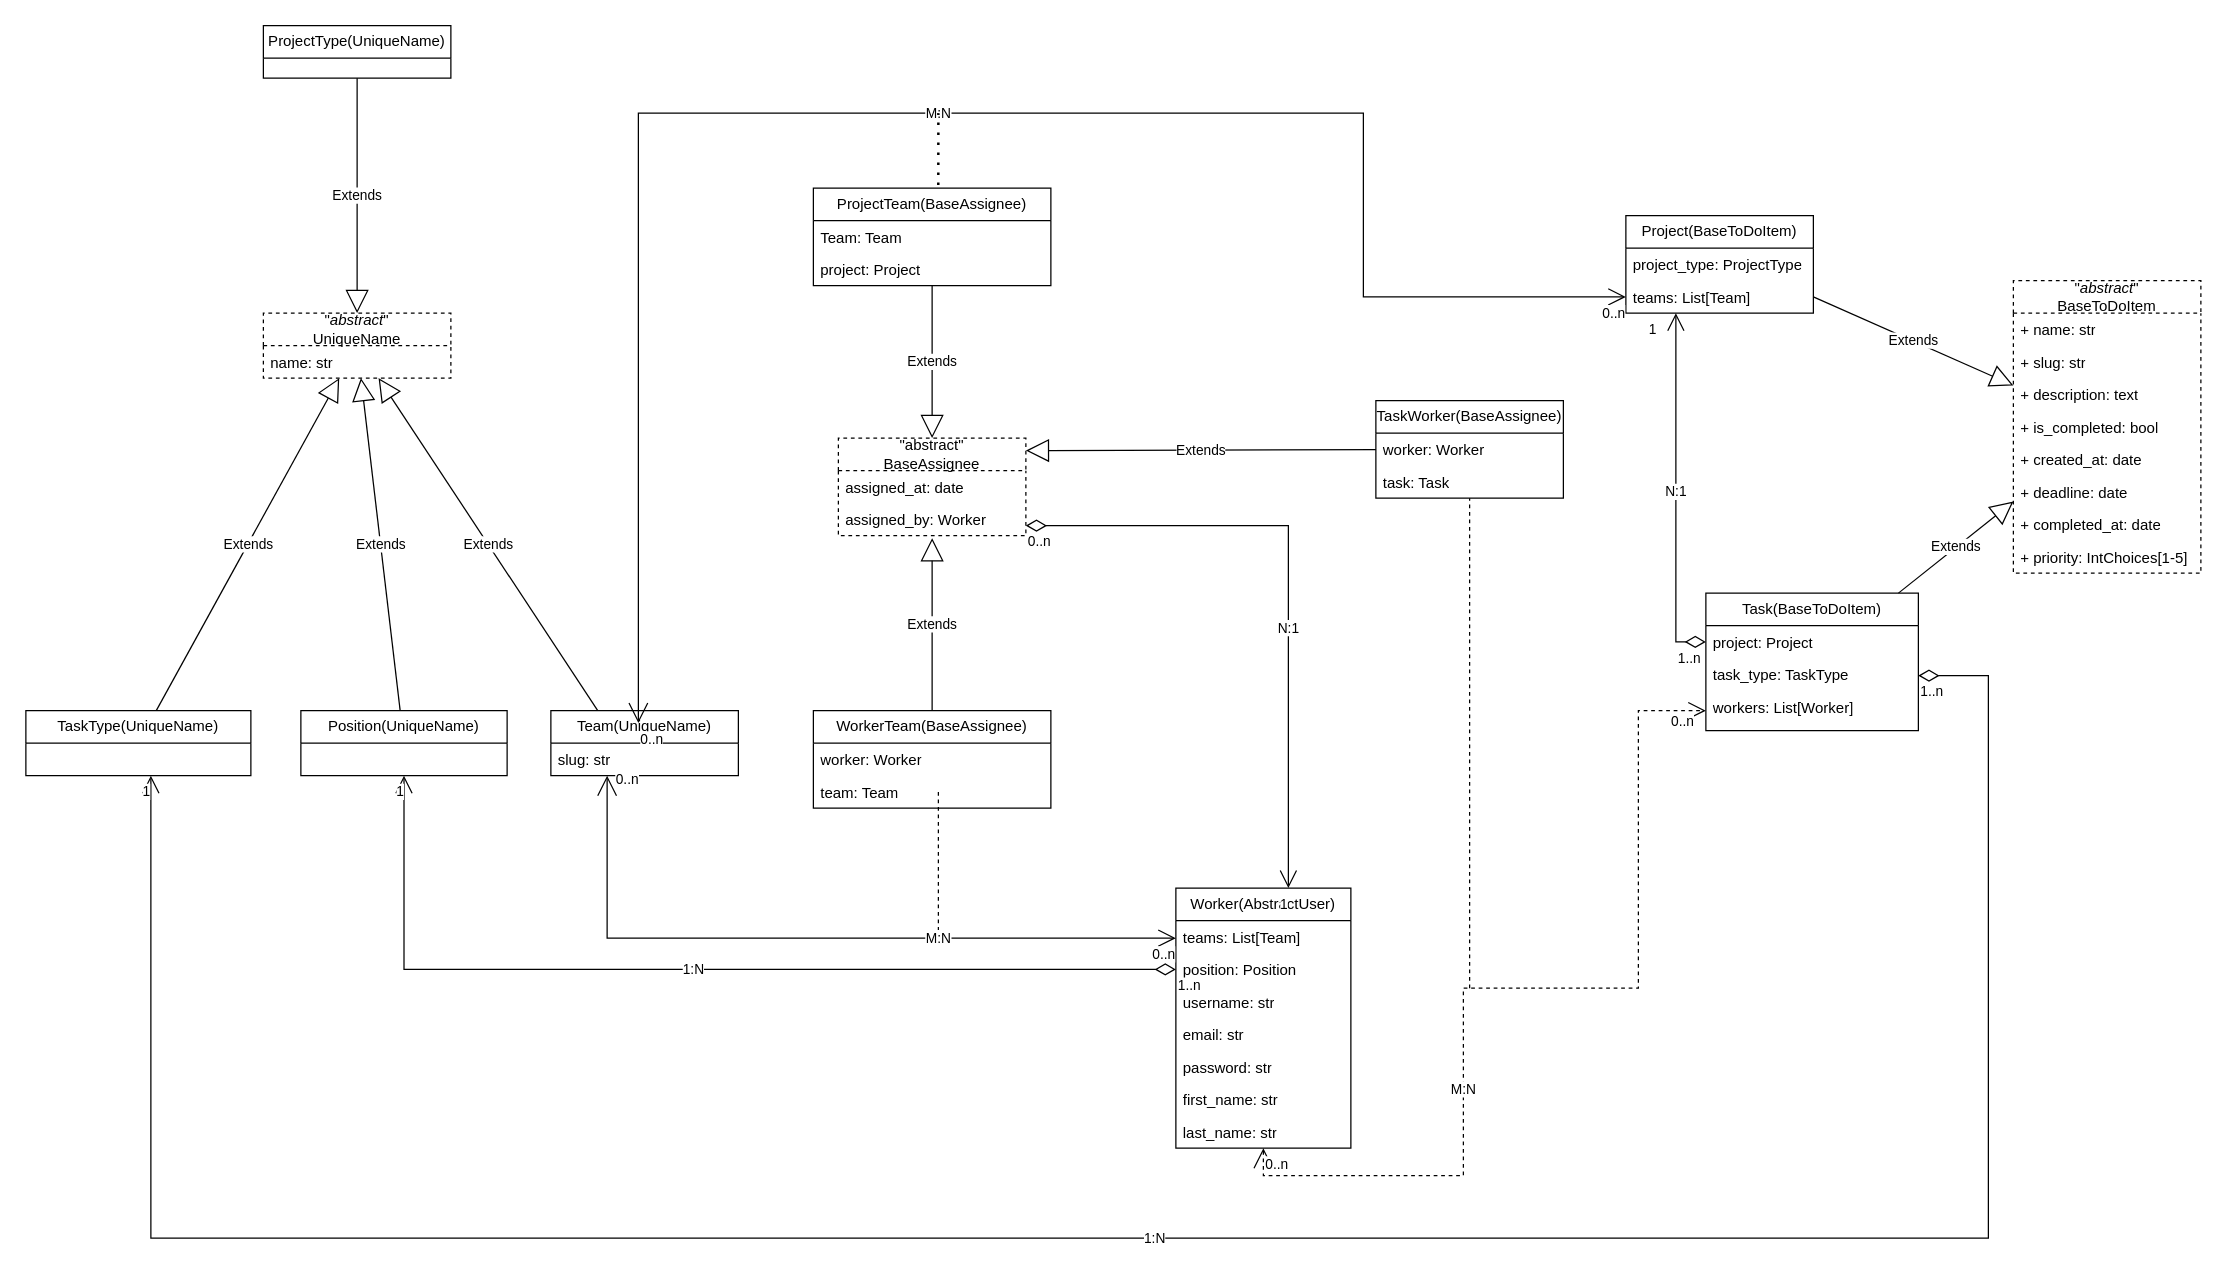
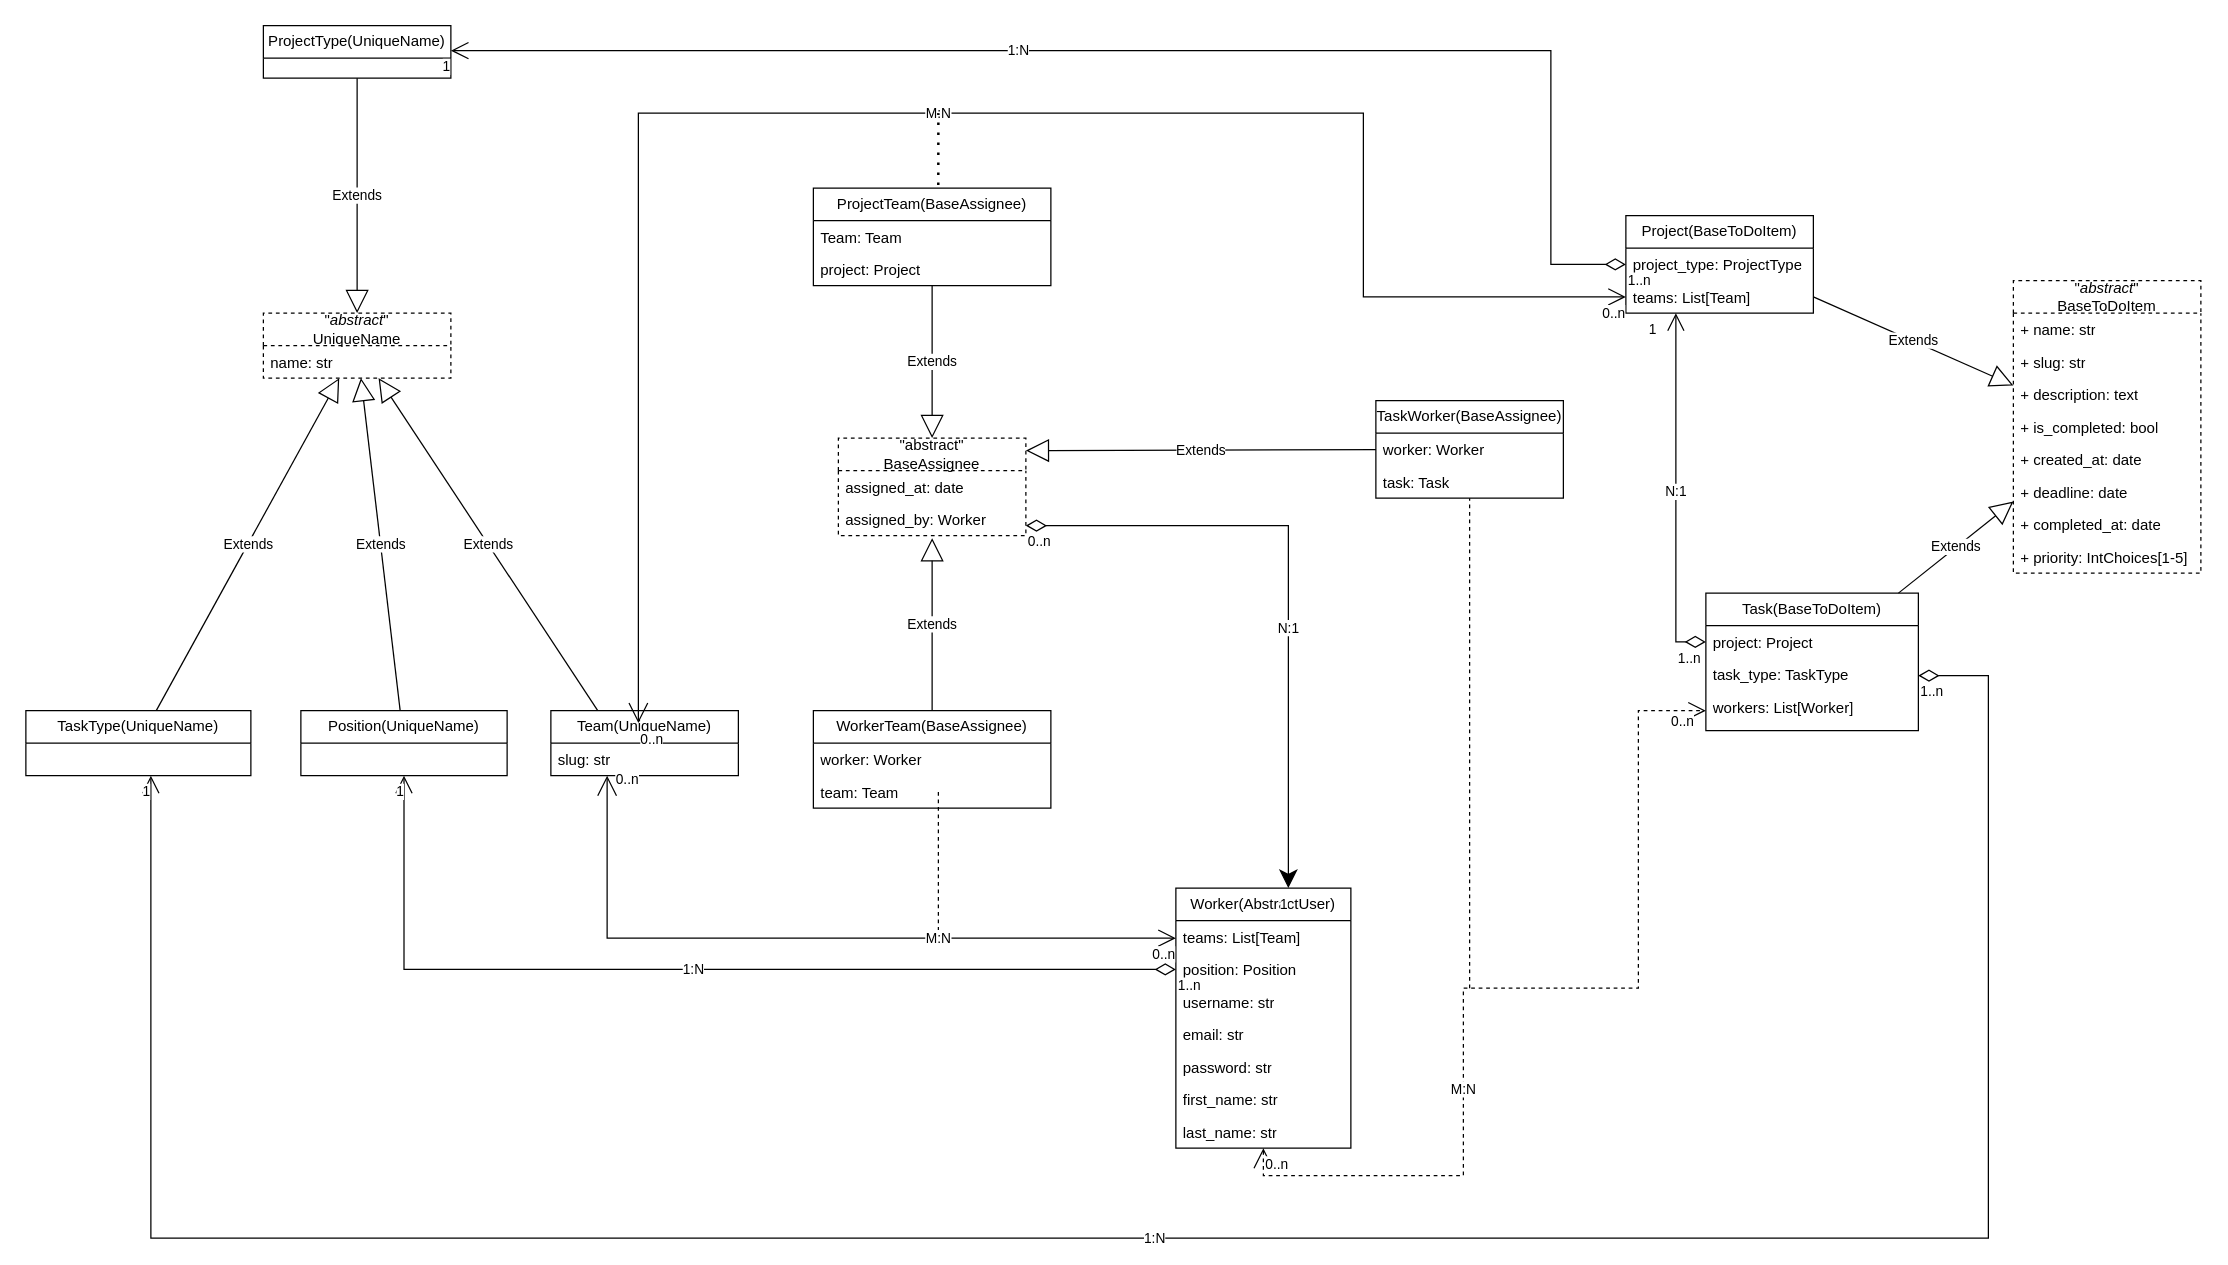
edge "ProjectType(UniqueName)" -- "project_type: ProjectType": added, labels "1", "1:N", "1..n"
edge "assigned_by: Worker" -- "Worker(AbstractUser)": arrowhead open -> classic
